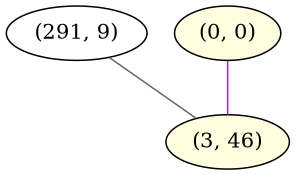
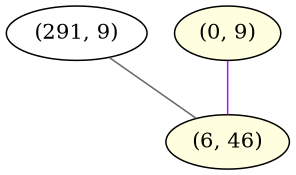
node "(0, 0)": label "(0, 0)" -> "(0, 9)"
node "(3, 46)": label "(3, 46)" -> "(6, 46)"
